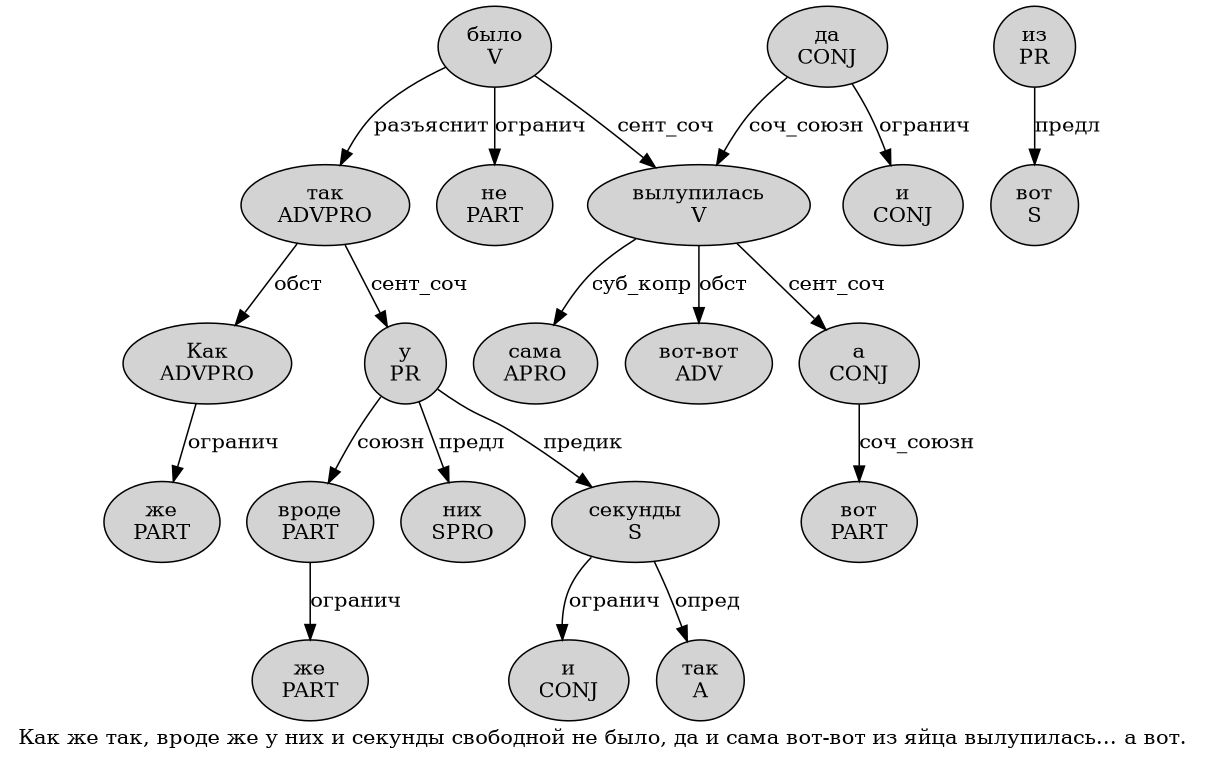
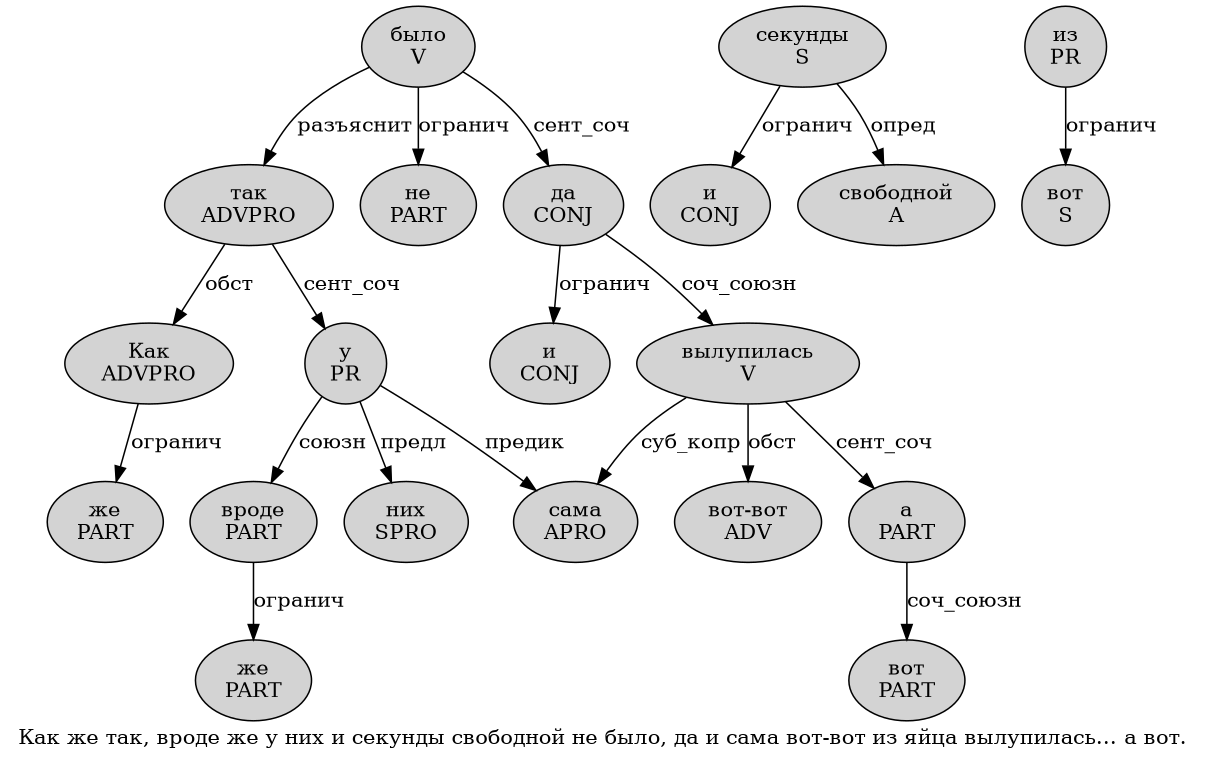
edge "было V" -> "вылупилась V": now "было V" -> "да CONJ"
edge "из PR" -> "вот S": label "предл" -> "огранич"
node "а CONJ": label "а CONJ" -> "а PART"
edge "у PR" -> "секунды S": now "у PR" -> "сама APRO"
node "так A": label "так A" -> "свободной A"
